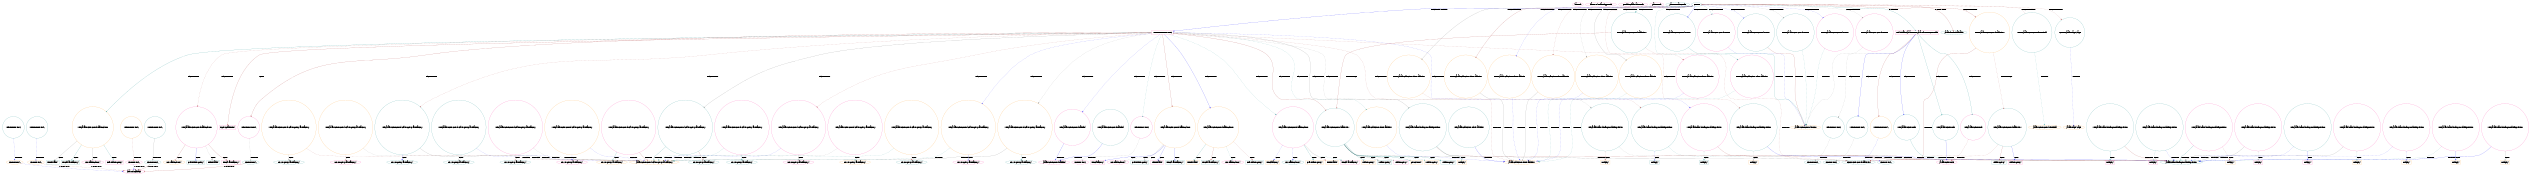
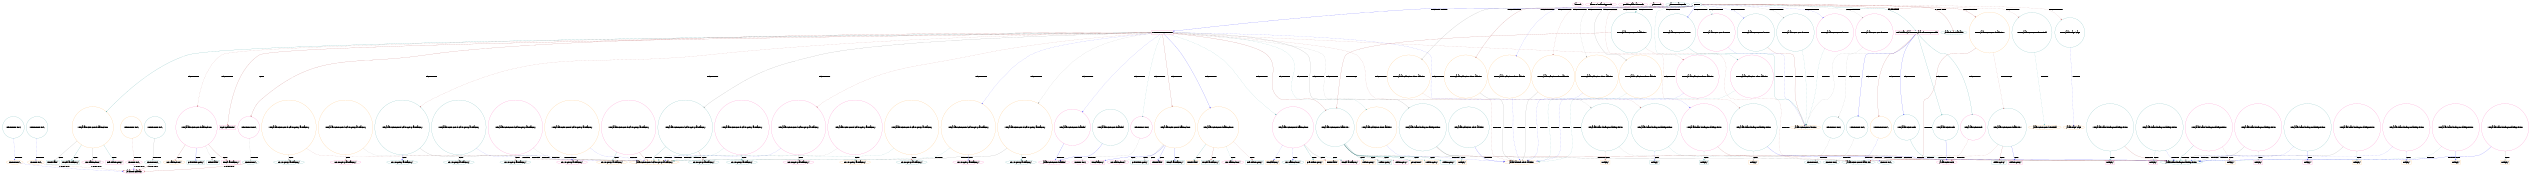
edge "FIELD:javafx.scene.control.TextField" -> "CLIENT": reversed
edge "CLIENT" -> "void initialize(java.net.URL,java.util.ResourceBundle)": label "OVERRIDE" -> "INSTANTIATE"
node "METHOD_ANONYMOUS": label "METHOD_ANONYMOUS" -> "METHOD_DECLARATION"
node "CLIENT:javafx.stage.Stage": label "CLIENT:javafx.stage.Stage" -> "FIELD:javafx.stage.Stage"
node "javafx.collections.ObservableList": label "javafx.collections.ObservableList" -> "javafx.baseInfo.ObservableList"
node "scene.scene.control.TableView": label "scene.scene.control.TableView" -> "javafx.scene.control.TableView"
node "java.util.Callback": label "java.util.Callback" -> "javafx.util.Callback"
